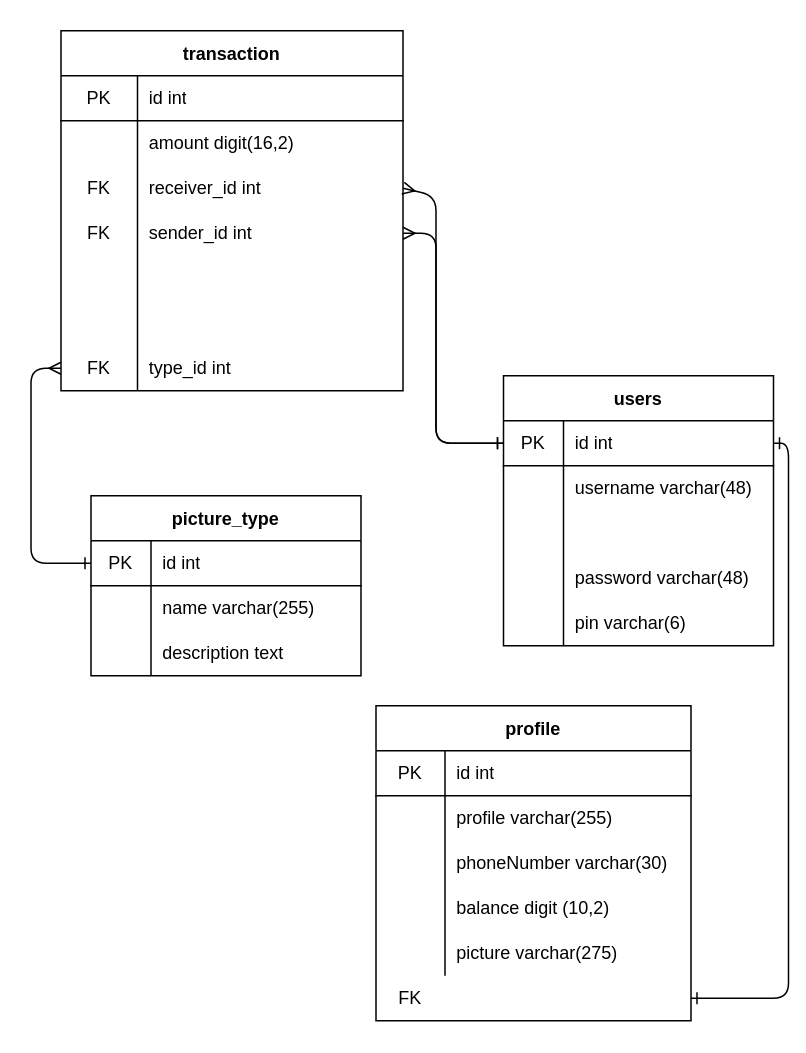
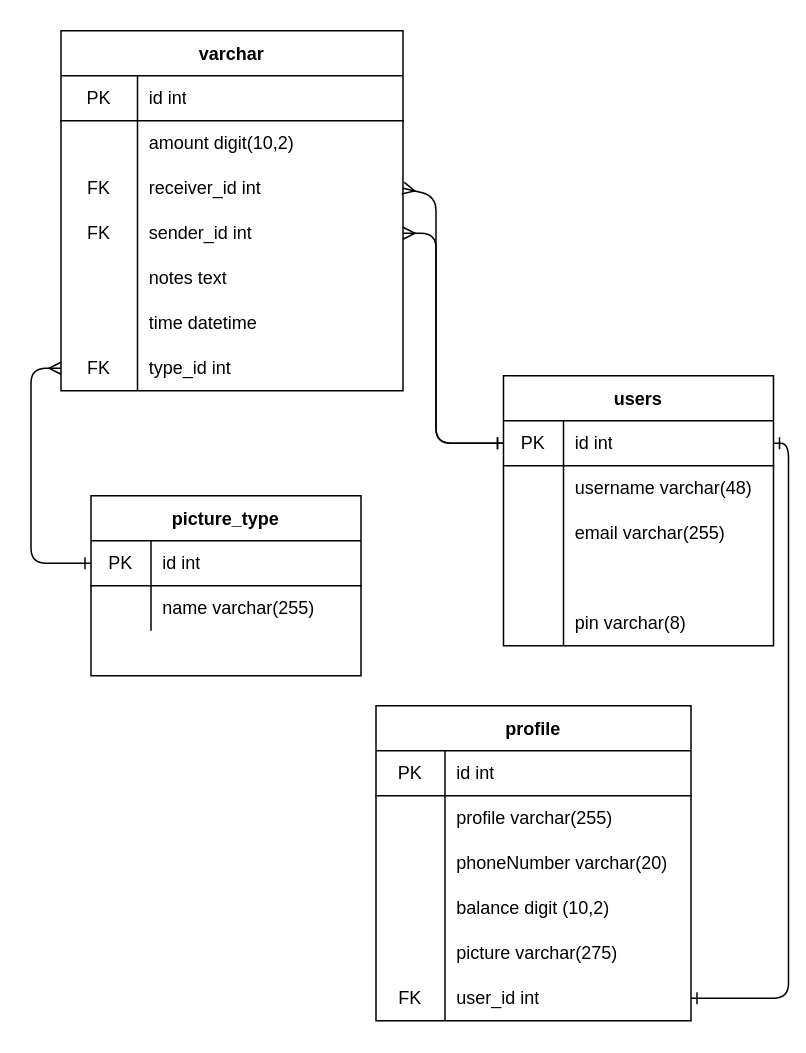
node "transaction": label "transaction" -> "varchar"
node "amount digit(16,2)": label "amount digit(16,2)" -> "amount digit(10,2)"
node "notes text": added
node "time datetime": added
node "email varchar(255)": added
node "password varchar(48)": removed
node "pin varchar(6)": label "pin varchar(6)" -> "pin varchar(8)"
node "description text": removed
node "phoneNumber varchar(30)": label "phoneNumber varchar(30)" -> "phoneNumber varchar(20)"
node "user_id int": added
